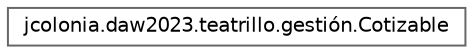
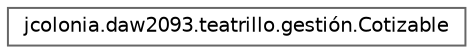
node "jcolonia.daw2023.teatrillo.gestión.Cotizable": label "jcolonia.daw2023.teatrillo.gestión.Cotizable" -> "jcolonia.daw2093.teatrillo.gestión.Cotizable"
